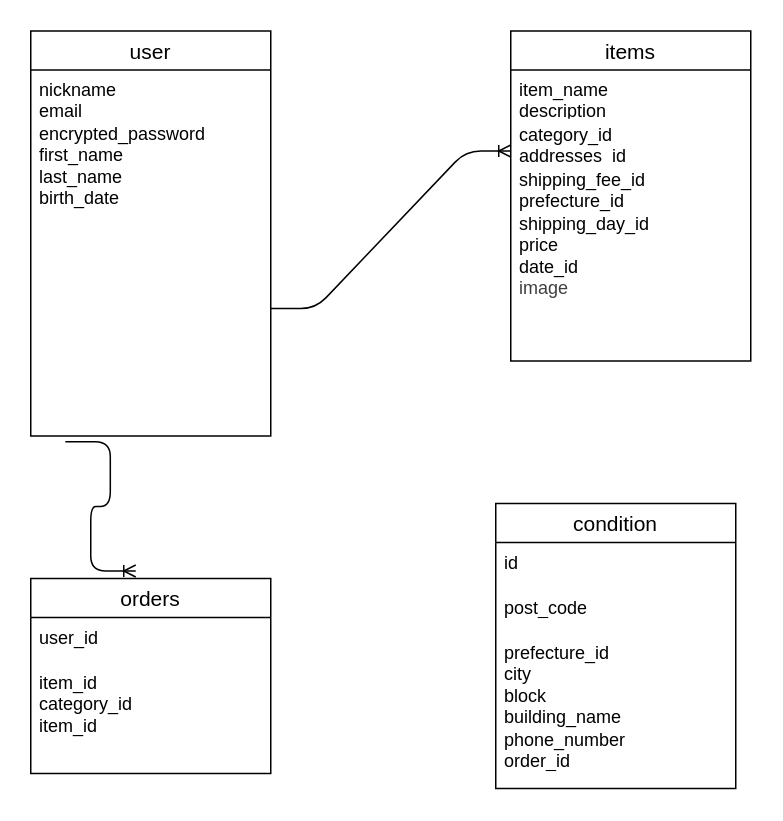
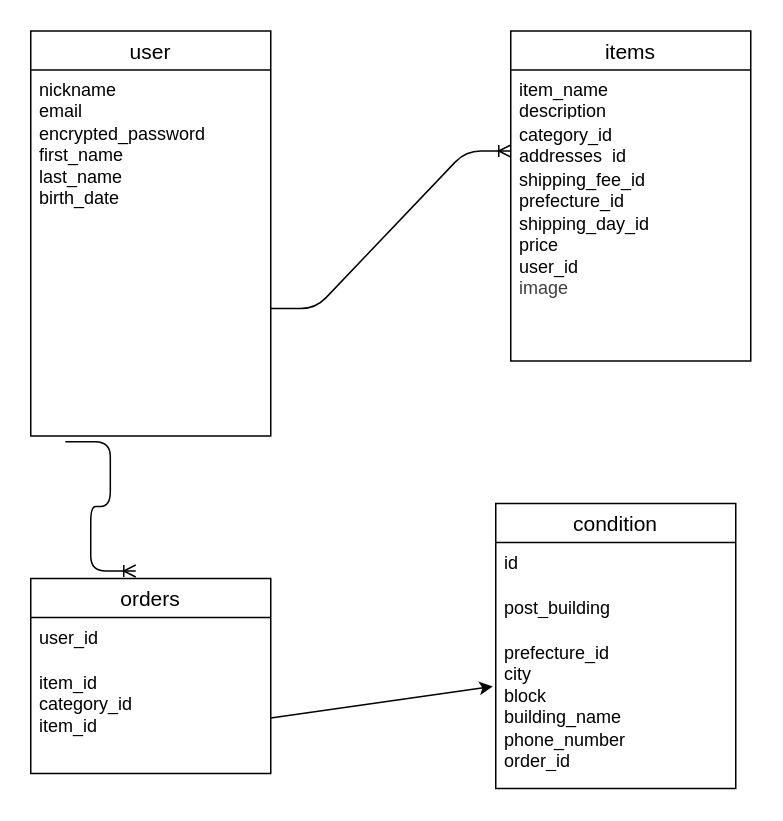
node "shipping_fee_id prefecture_id shipping_day_id price date_id image": label "shipping_fee_id prefecture_id shipping_day_id price date_id image" -> "shipping_fee_id prefecture_id shipping_day_id price user_id image"
node "post_code": label "post_code" -> "post_building"
edge "item_id category_id item_id" -> "prefecture_id city block building_name phone_number order_id": added
